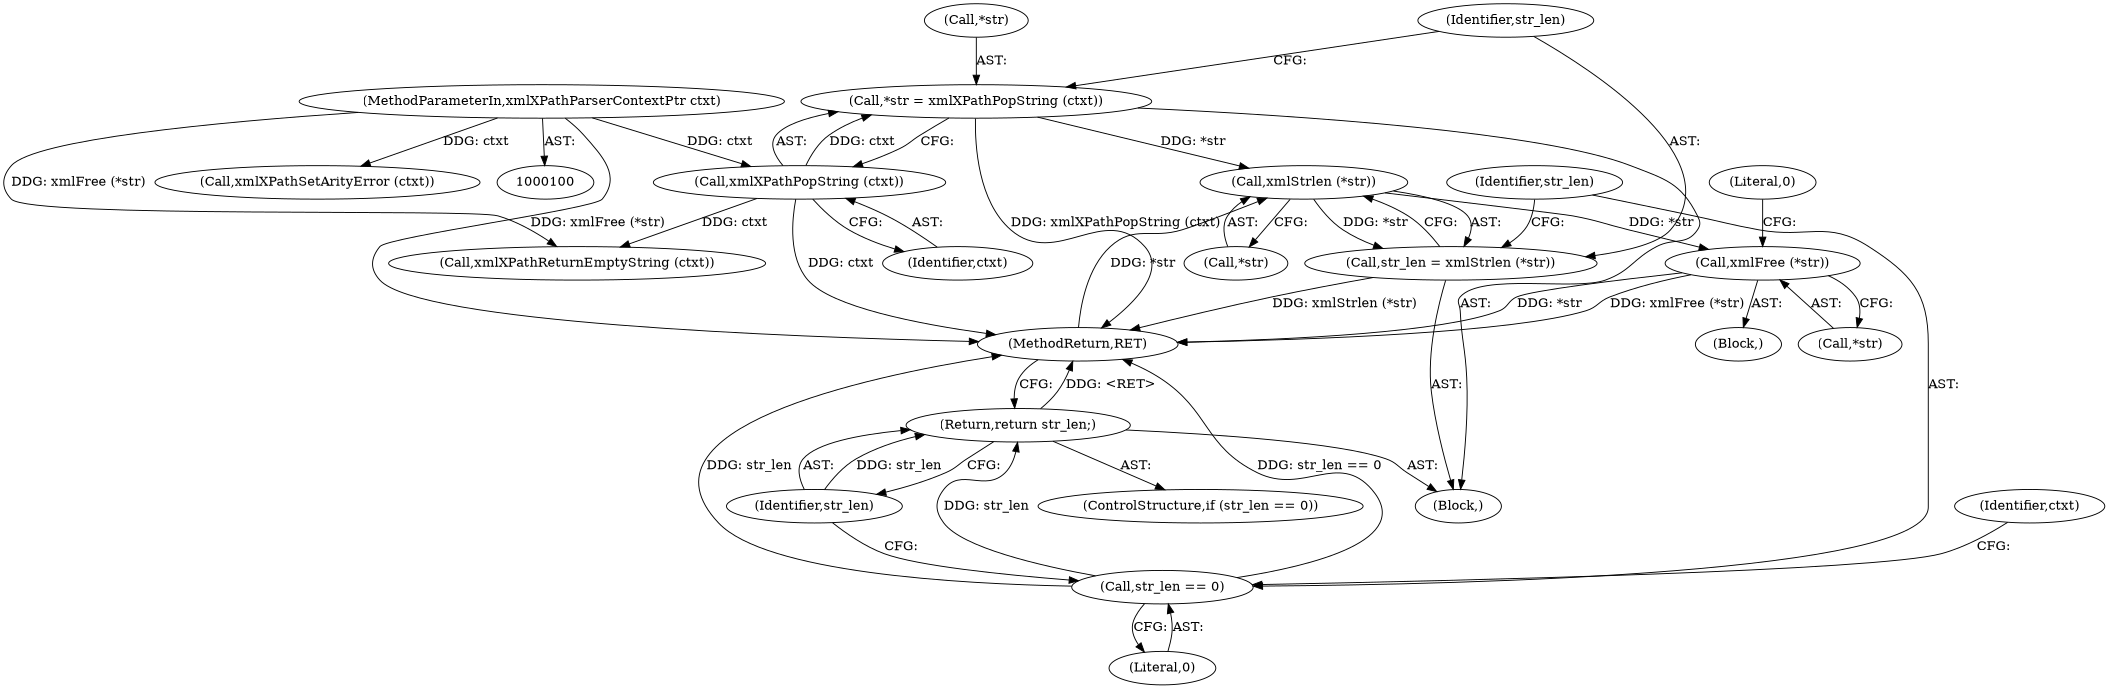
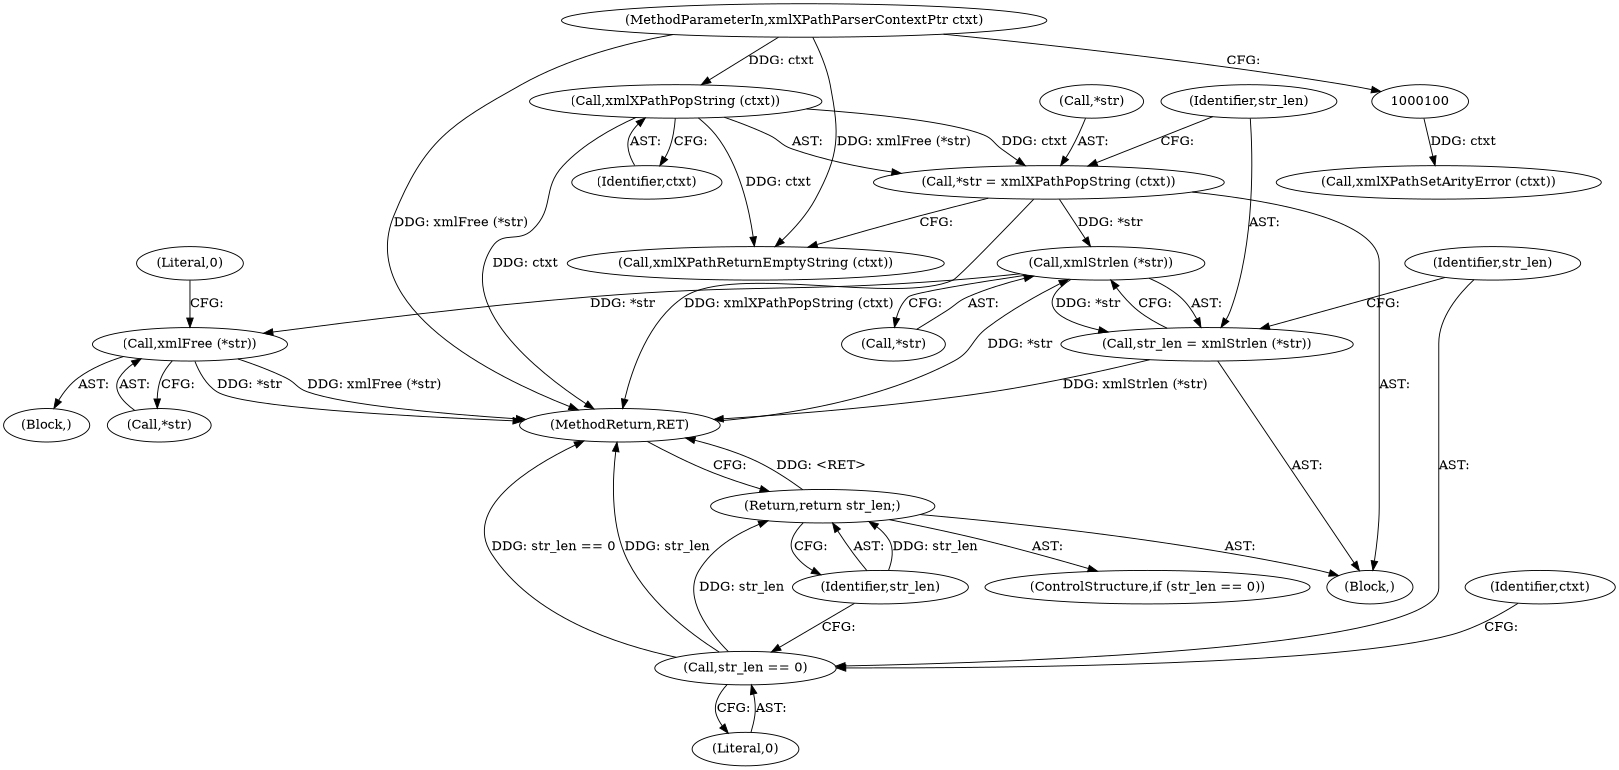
edge "(MethodParameterIn,xmlXPathParserContextPtr ctxt)" -> "(Call,xmlXPathSetArityError (ctxt))": now "1000100" -> "(Call,xmlXPathSetArityError (ctxt))"
edge "(MethodParameterIn,xmlXPathParserContextPtr ctxt)" -> "1000100": label "AST: " -> "CFG: "
edge "(Call,*str = xmlXPathPopString (ctxt))" -> "(Call,xmlXPathPopString (ctxt))": now "(Call,*str = xmlXPathPopString (ctxt))" -> "(Call,xmlXPathReturnEmptyString (ctxt))"
